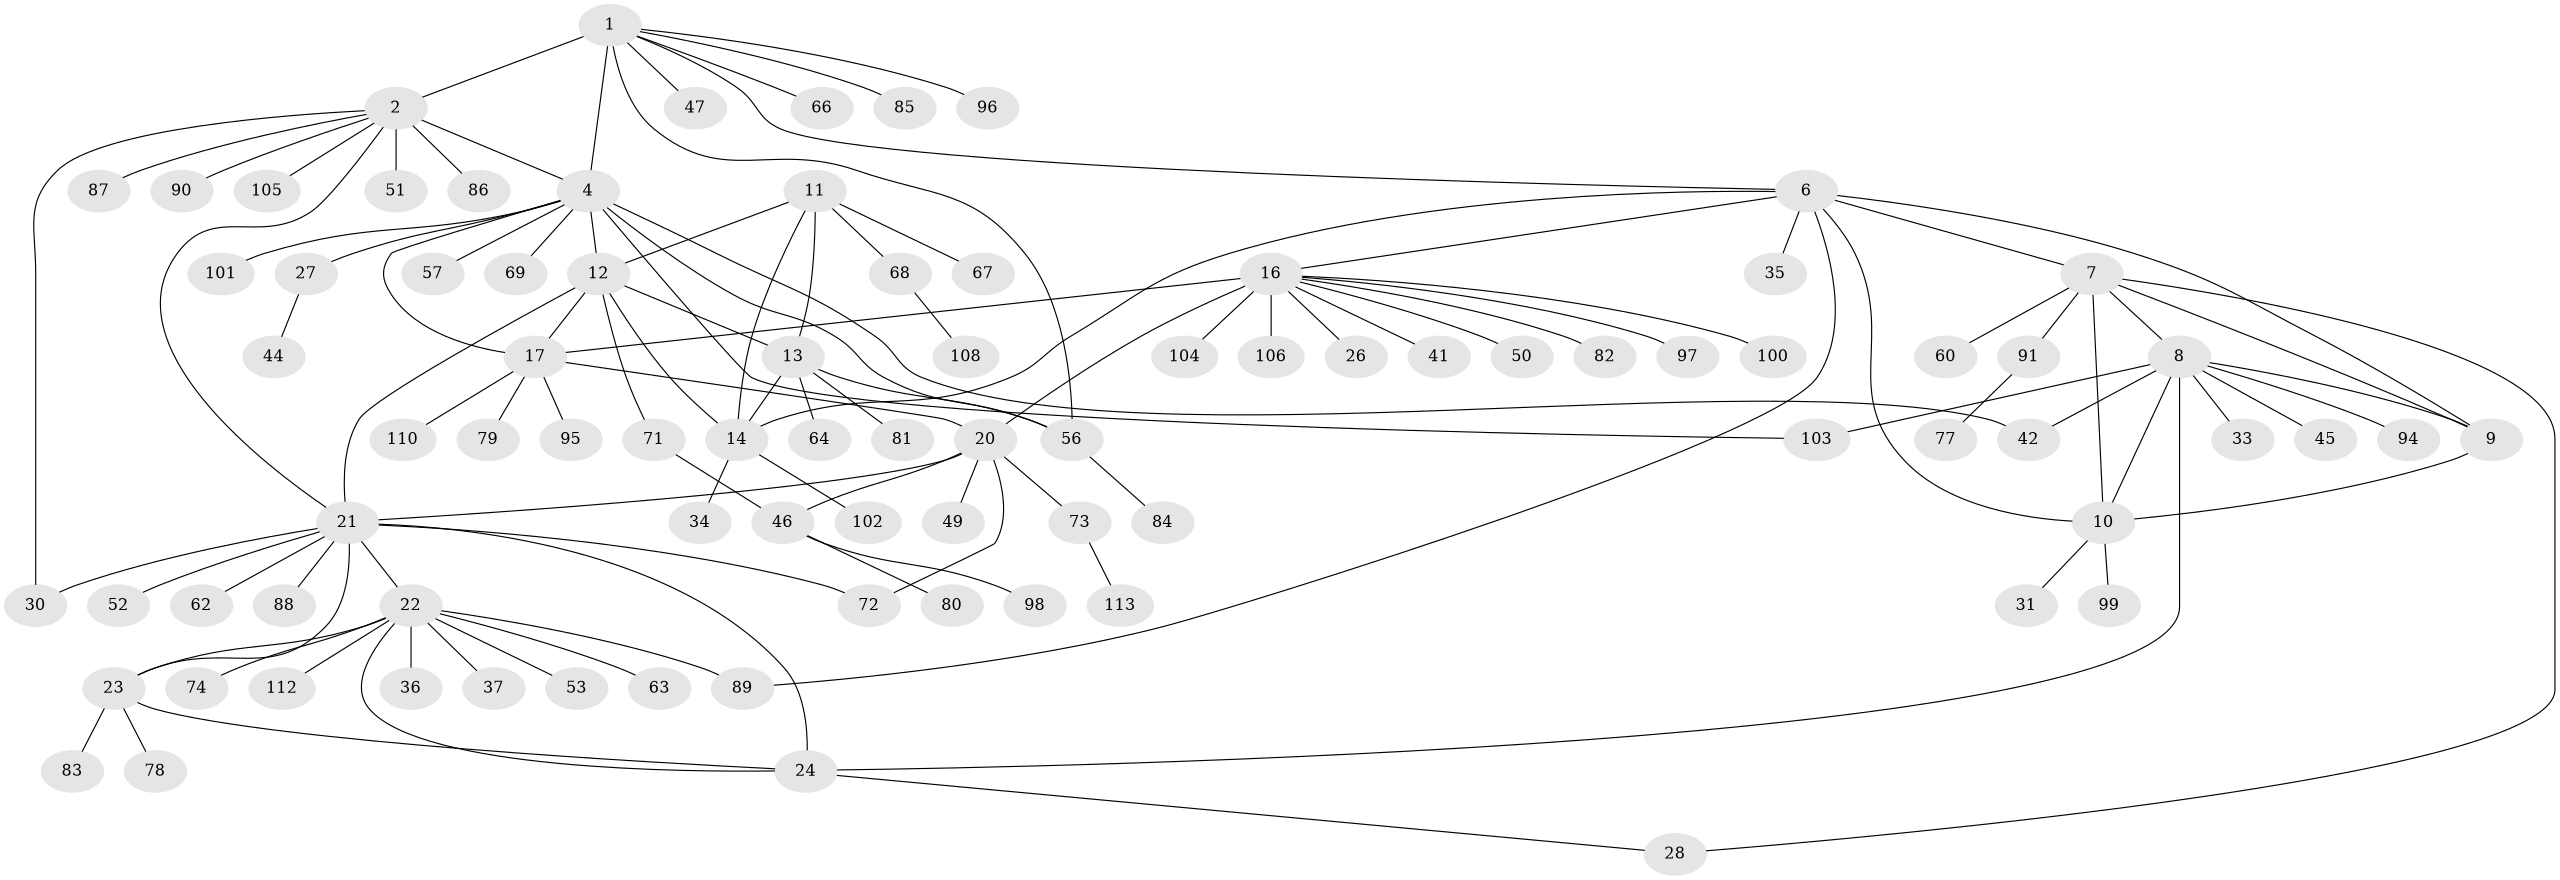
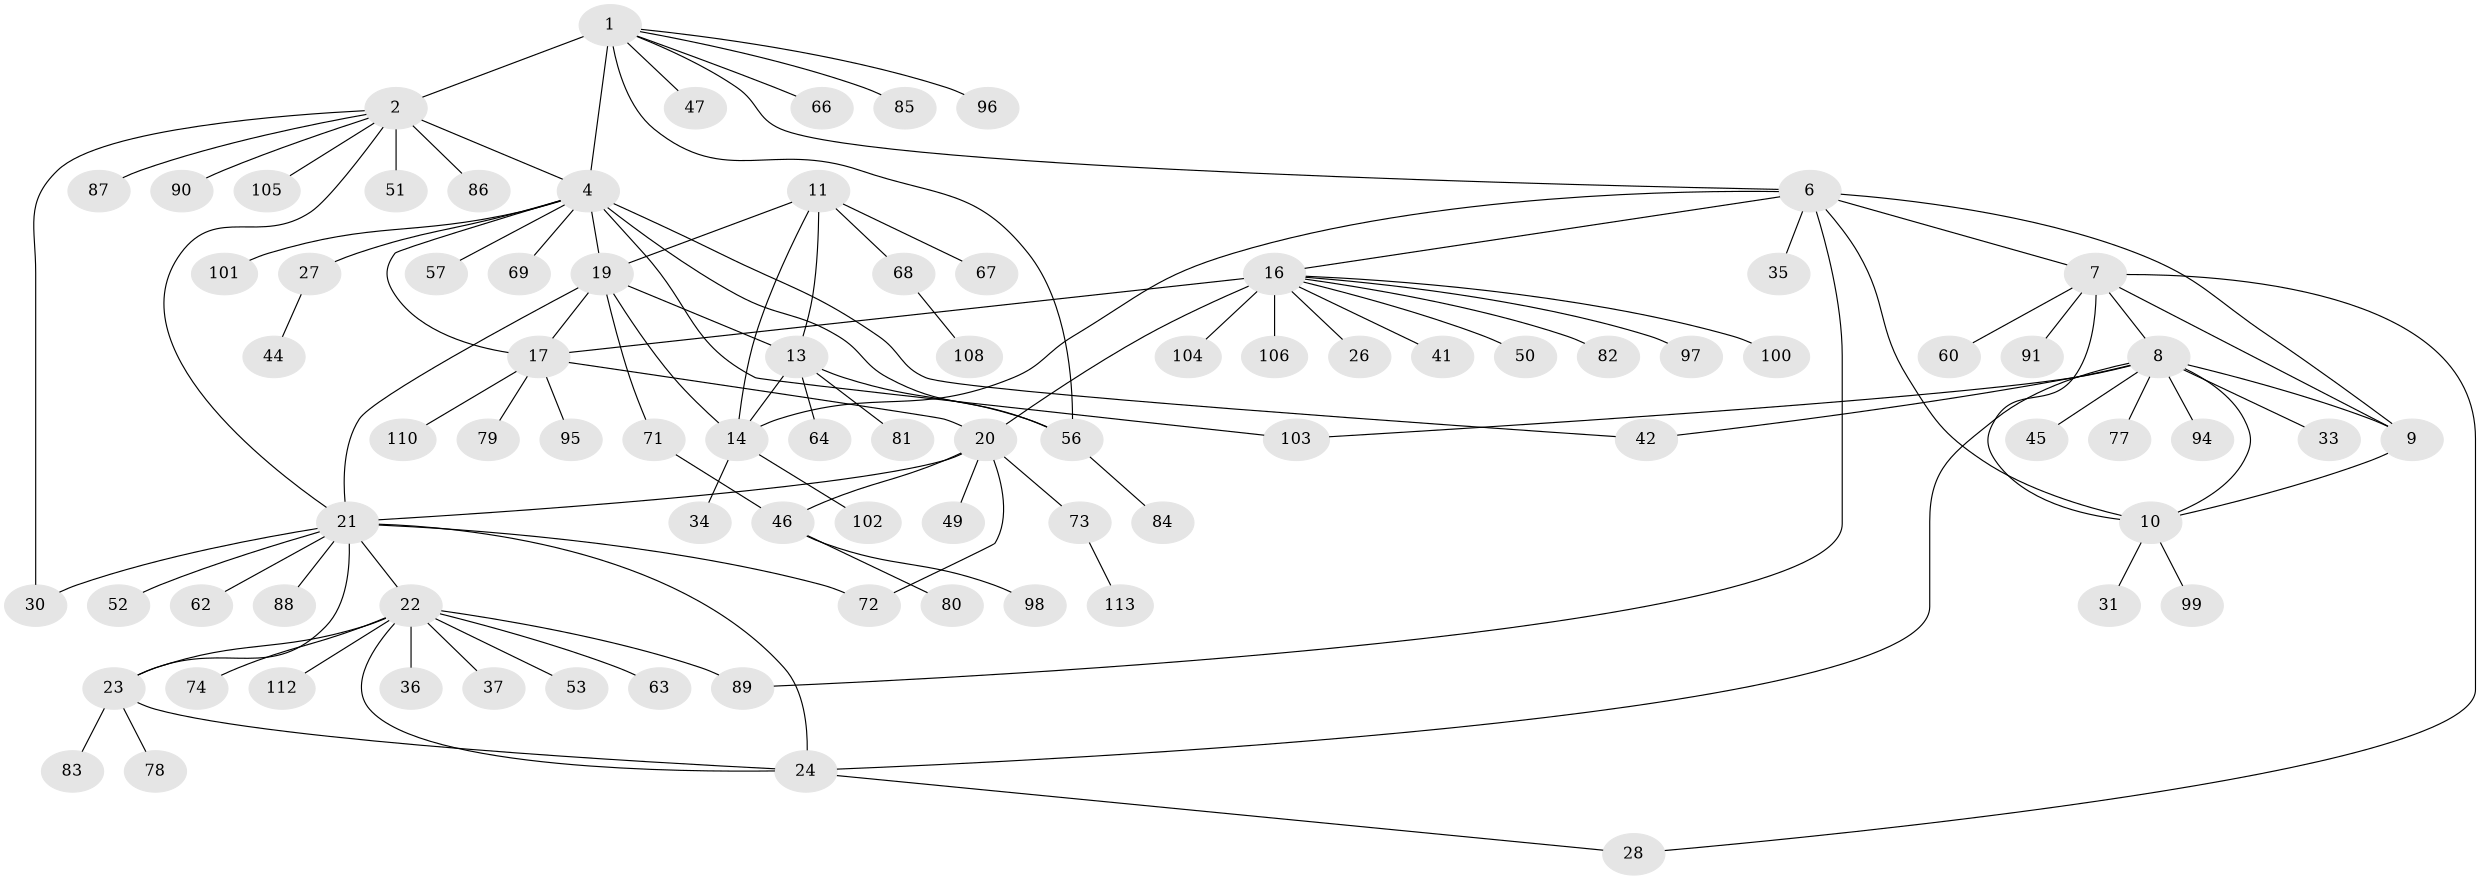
node "12": label "12" -> "19"
edge "91" -- "77": now "8" -- "77"
